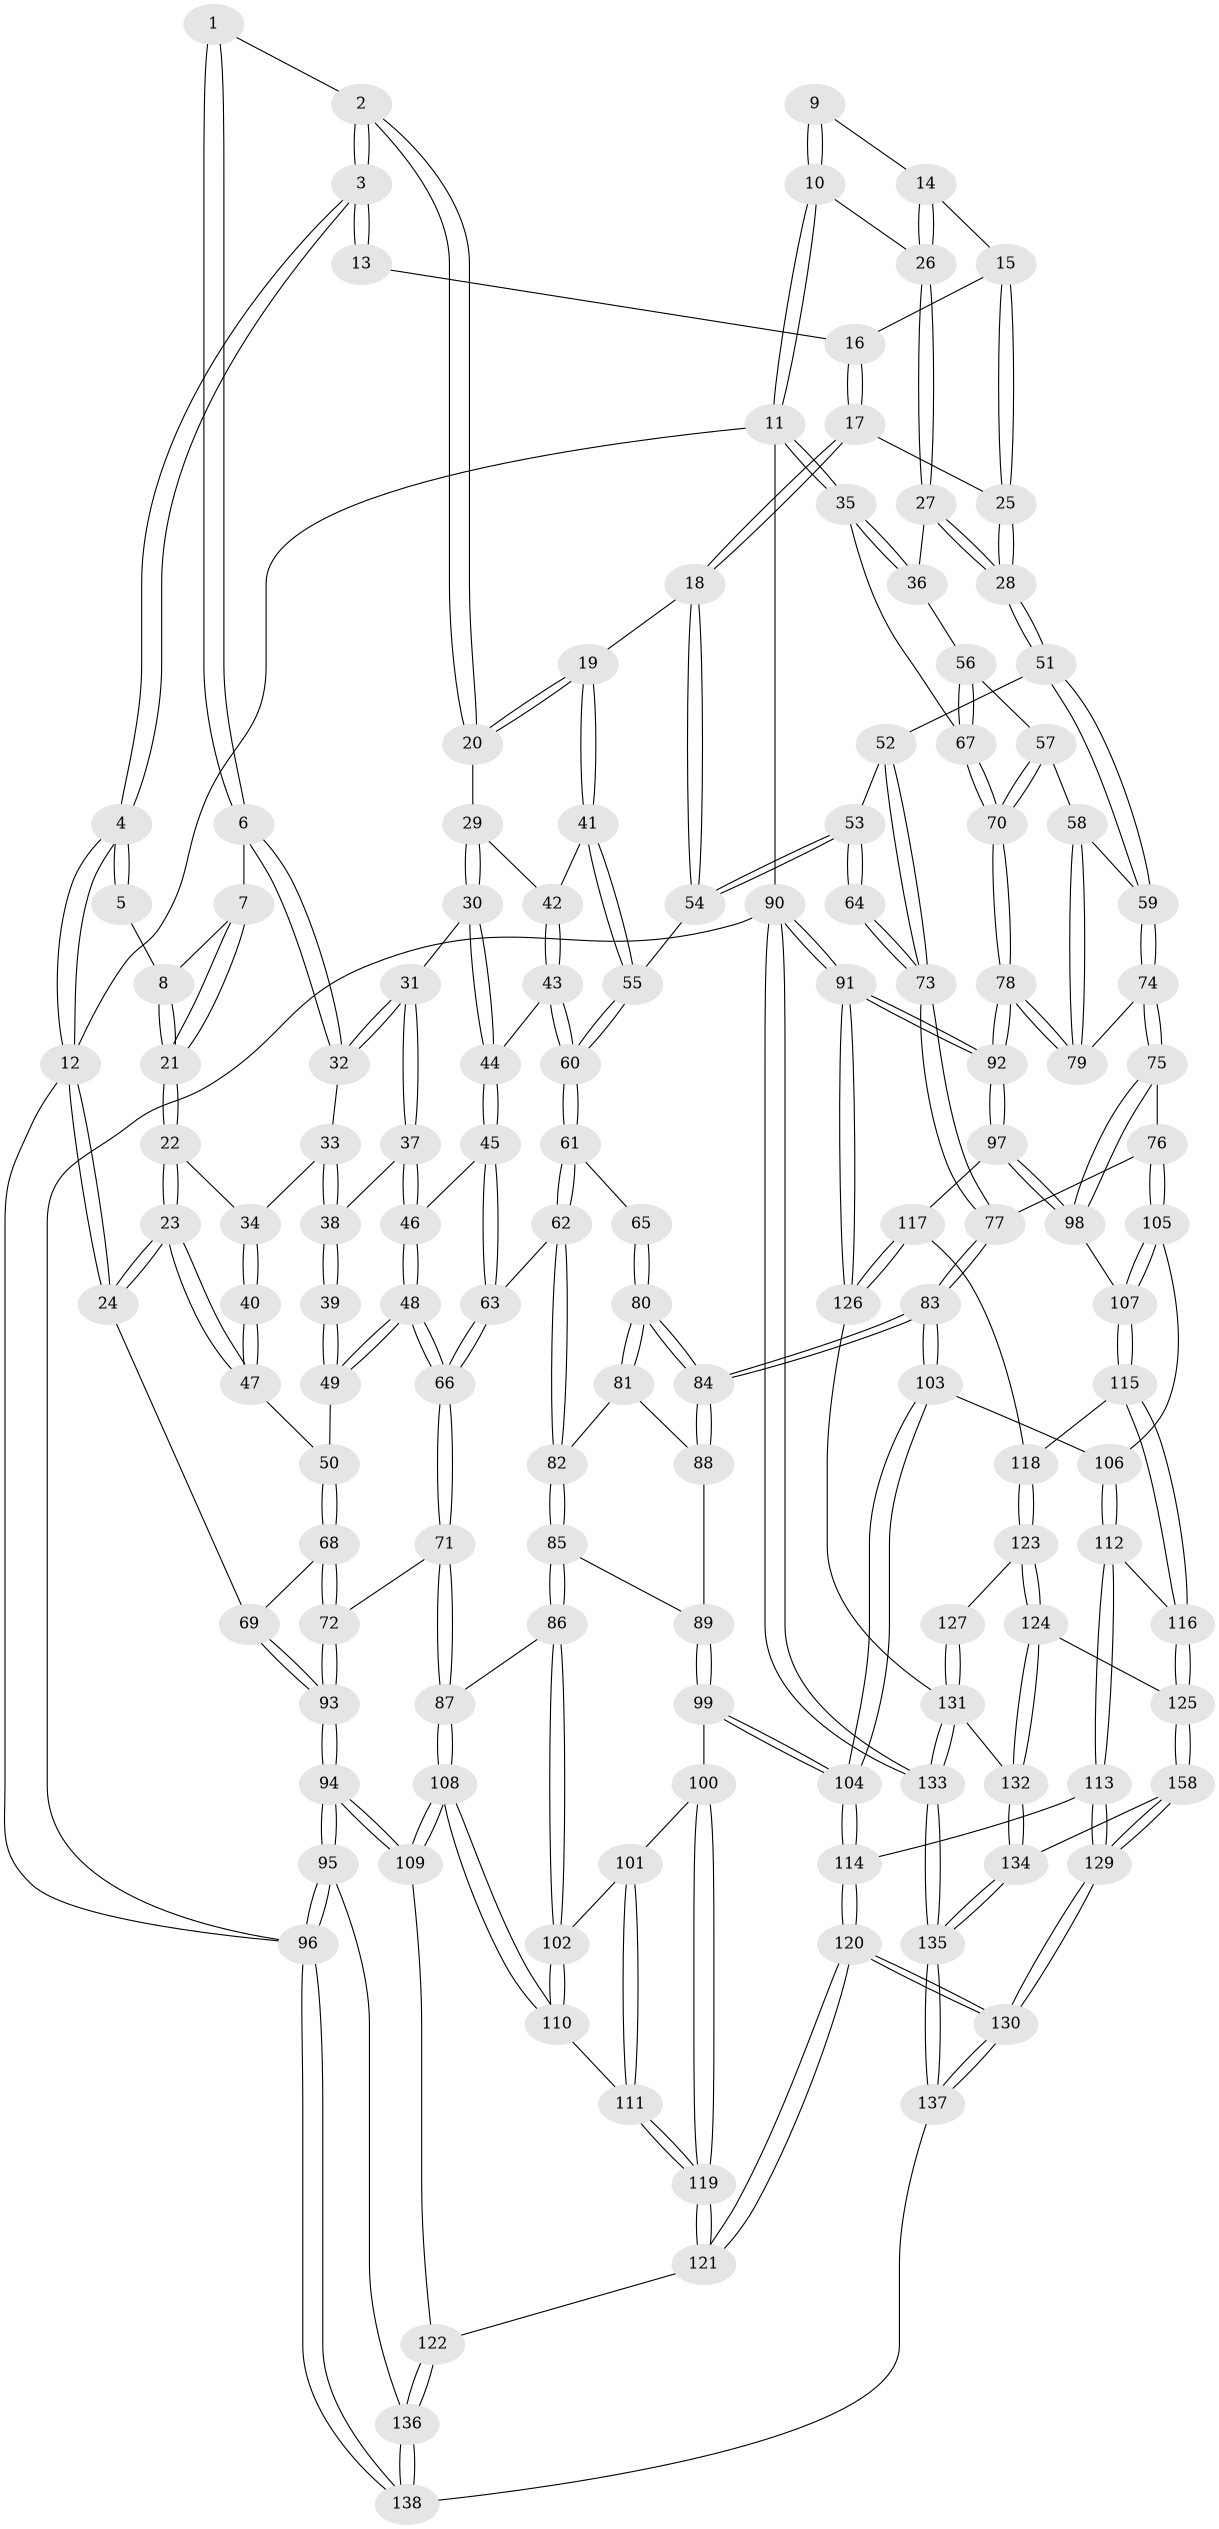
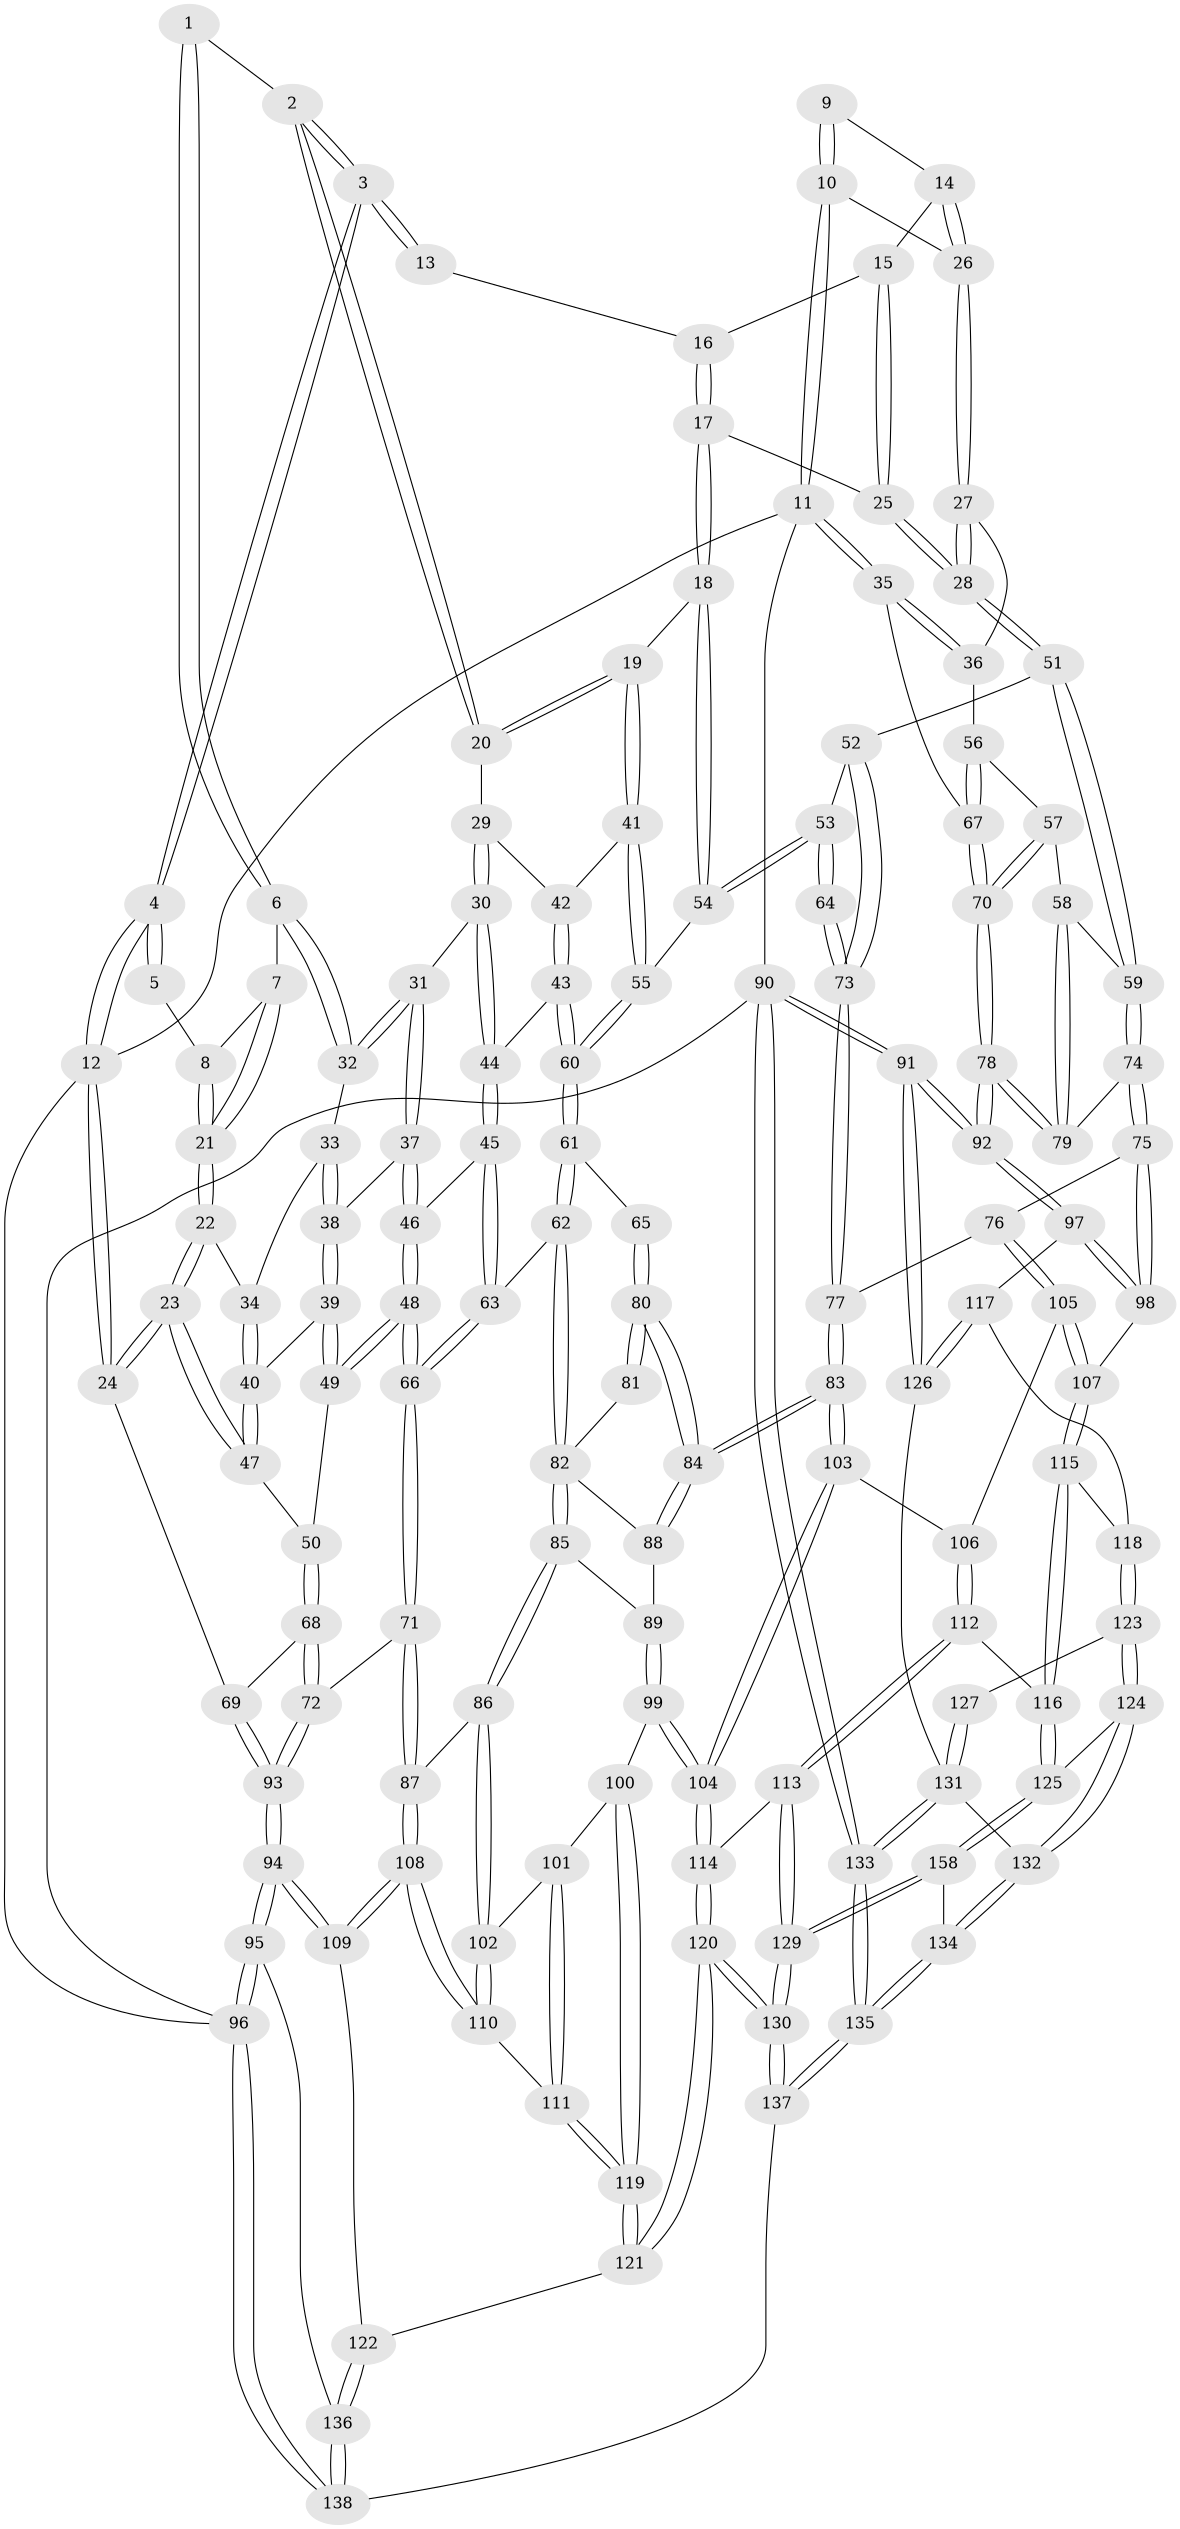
edge "39" -- "40": added
edge "81" -- "88": now "82" -- "88"
